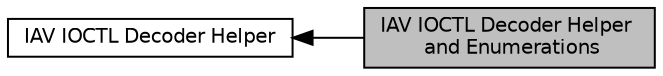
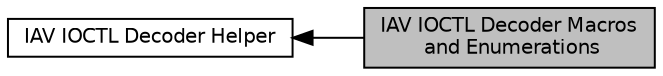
node "IAV IOCTL Decoder Helper and Enumerations": label "IAV IOCTL Decoder Helper and Enumerations" -> "IAV IOCTL Decoder Macros and Enumerations"
